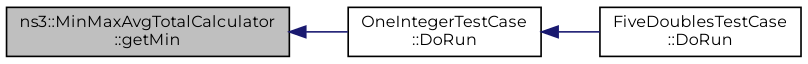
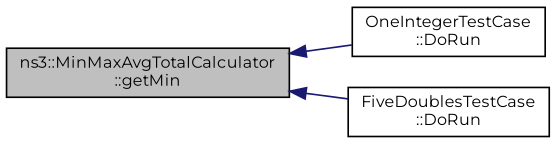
edge "FiveDoublesTestCase ::DoRun" -> "OneIntegerTestCase ::DoRun": now "FiveDoublesTestCase ::DoRun" -> "ns3::MinMaxAvgTotalCalculator ::getMin"
